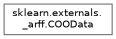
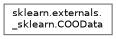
node "sklearn.externals. _arff.COOData": label "sklearn.externals. _arff.COOData" -> "sklearn.externals. _sklearn.COOData"
